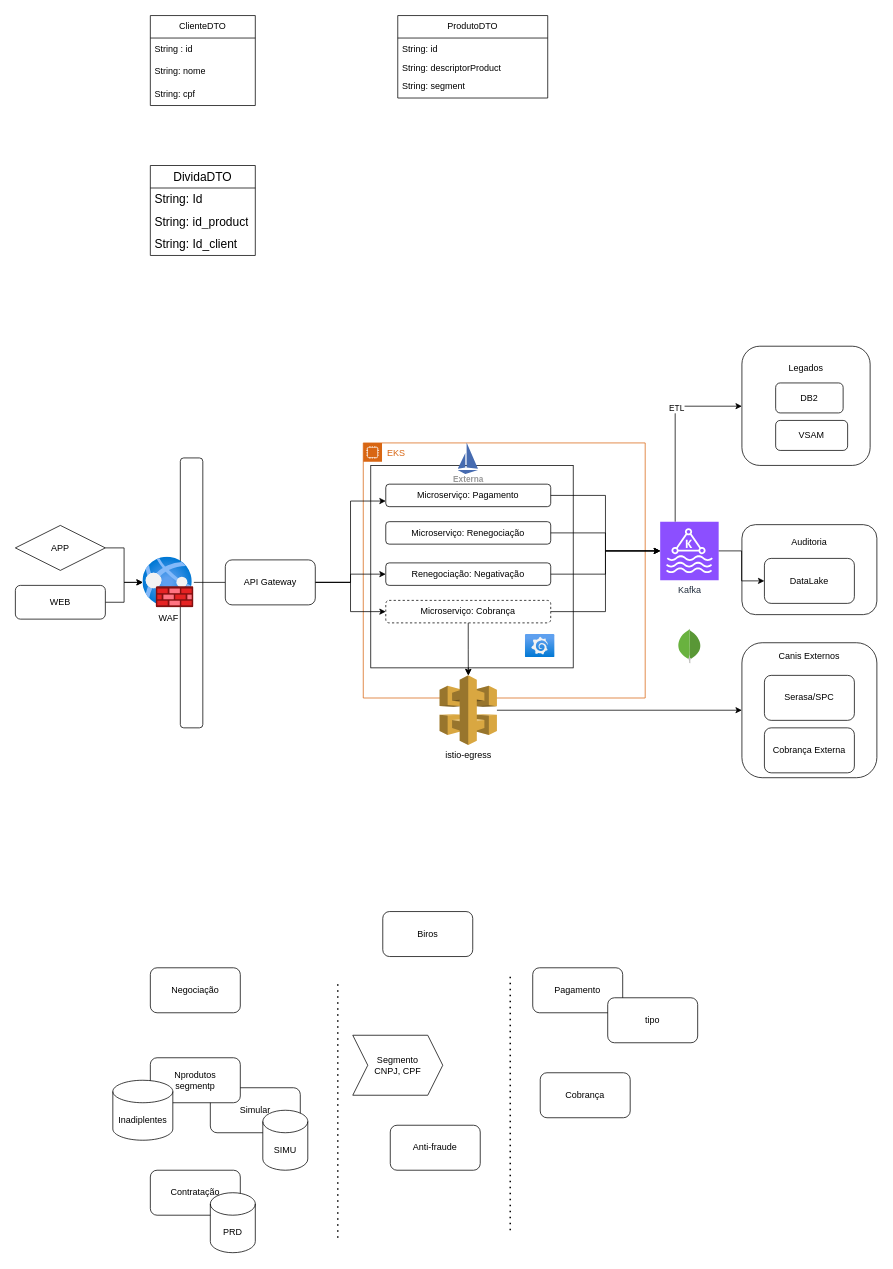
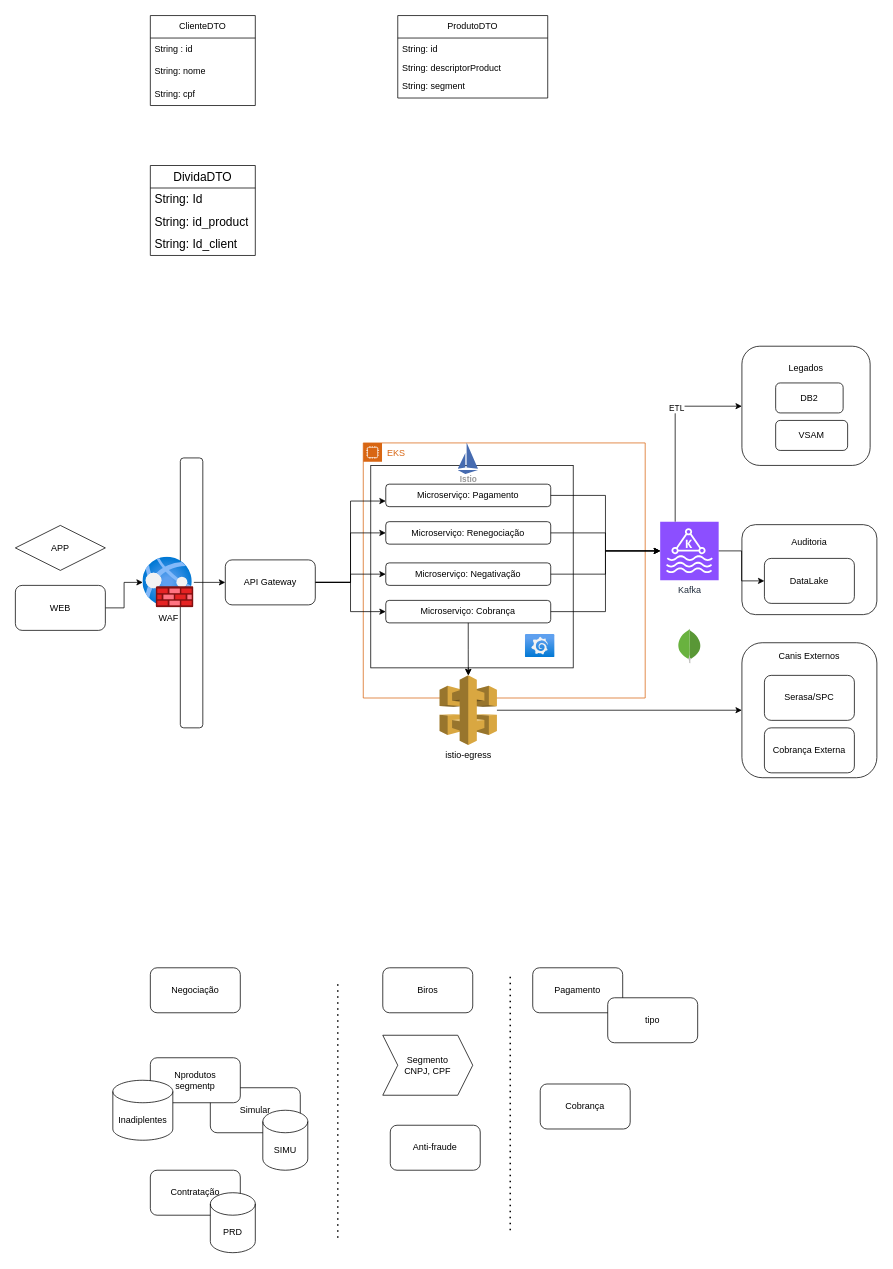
node "Externa": label "Externa" -> "Istio"
edge "API Gateway" -> "Microserviço: Renegociação": added
edge "APP" -> "WAF": removed
node "Renegociação: Negativação": label "Renegociação: Negativação" -> "Microserviço: Negativação"
edge "WAF" -- "API Gateway": arrowhead none -> classic
node "WEB": size 90x34 -> 90x45
node "Microserviço: Cobrança": style dashed -> solid
node "Biros": moved (428, 934) -> (428, 990)
node "Segmento CNPJ, CPF": moved (398, 1065) -> (428, 1065)
node "Cobrança": moved (585, 1095) -> (585, 1107)
